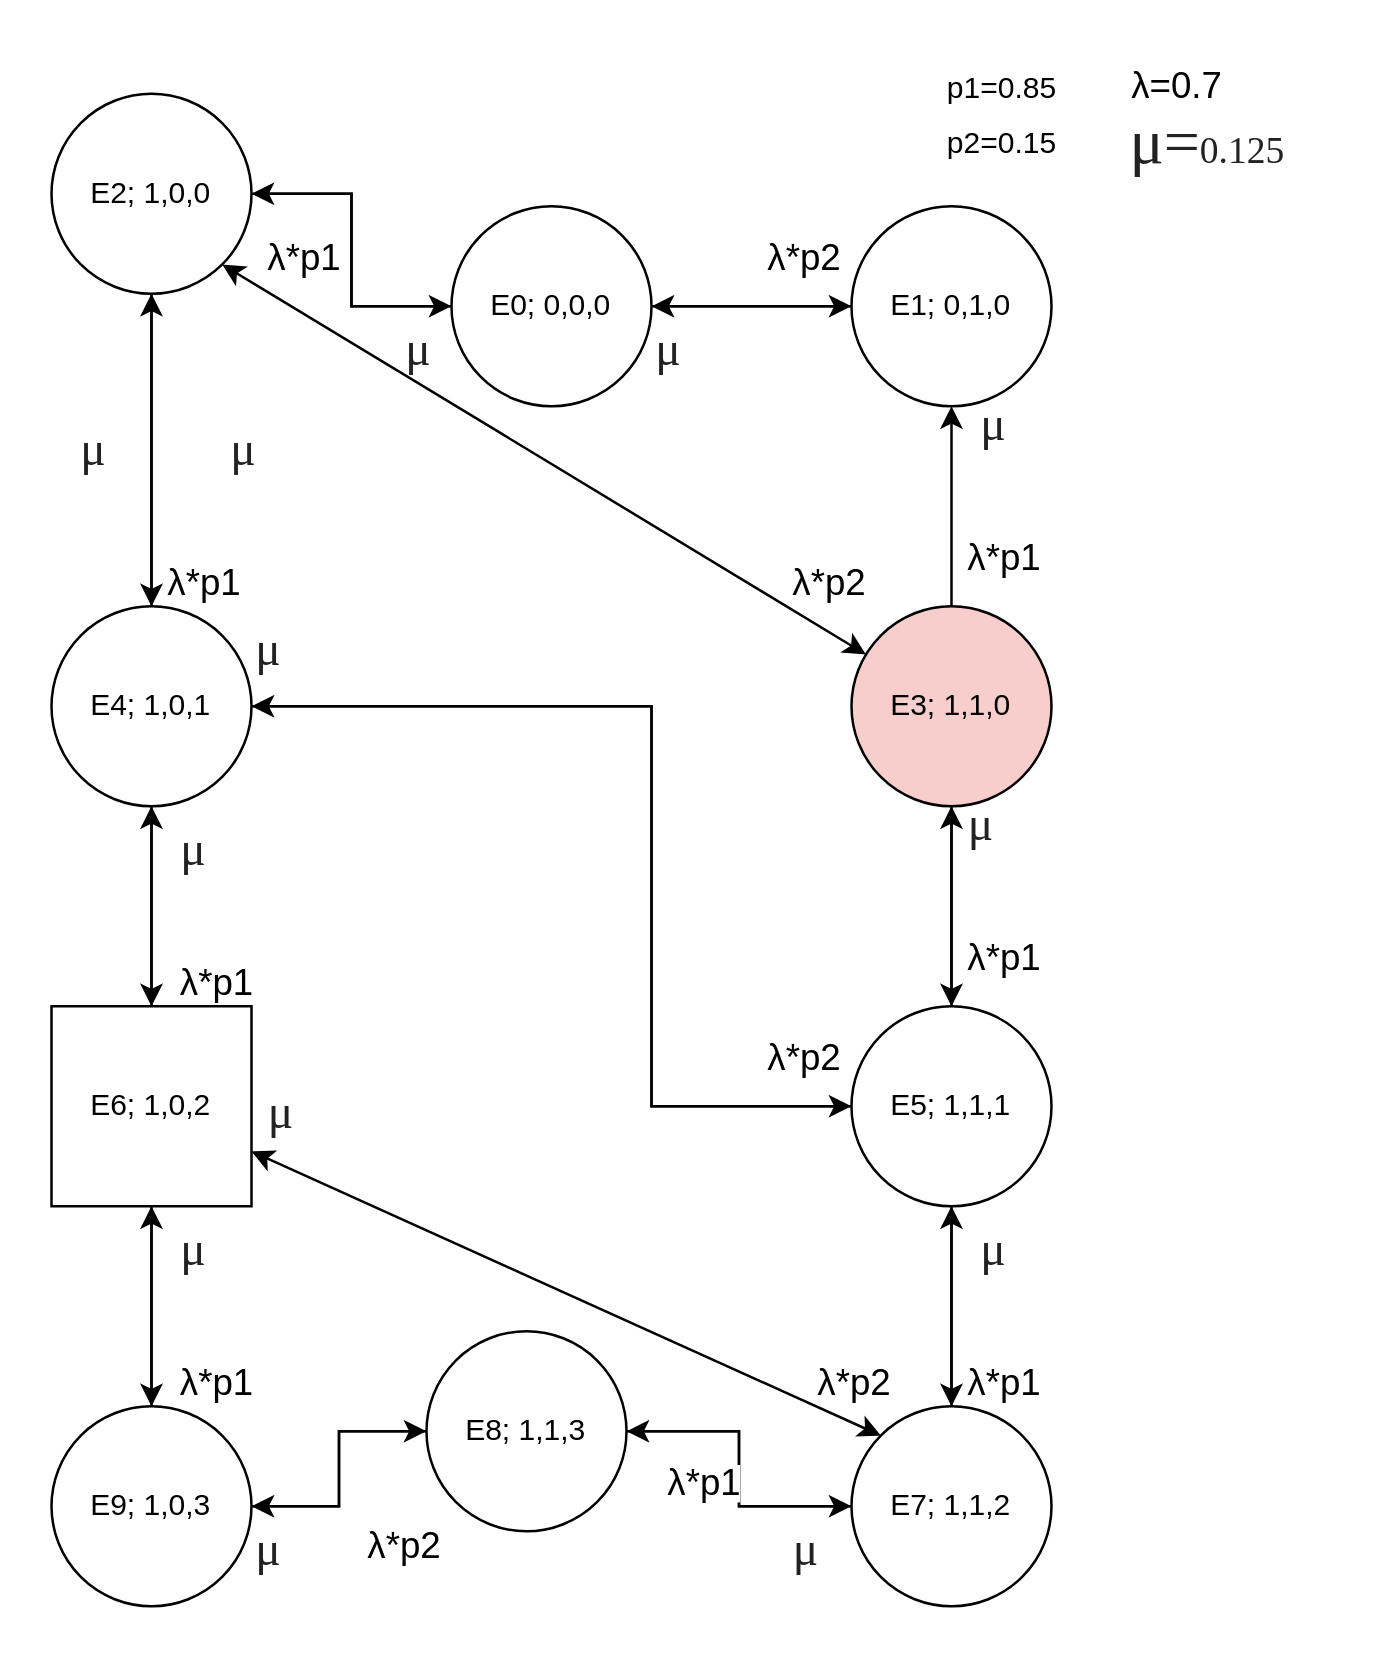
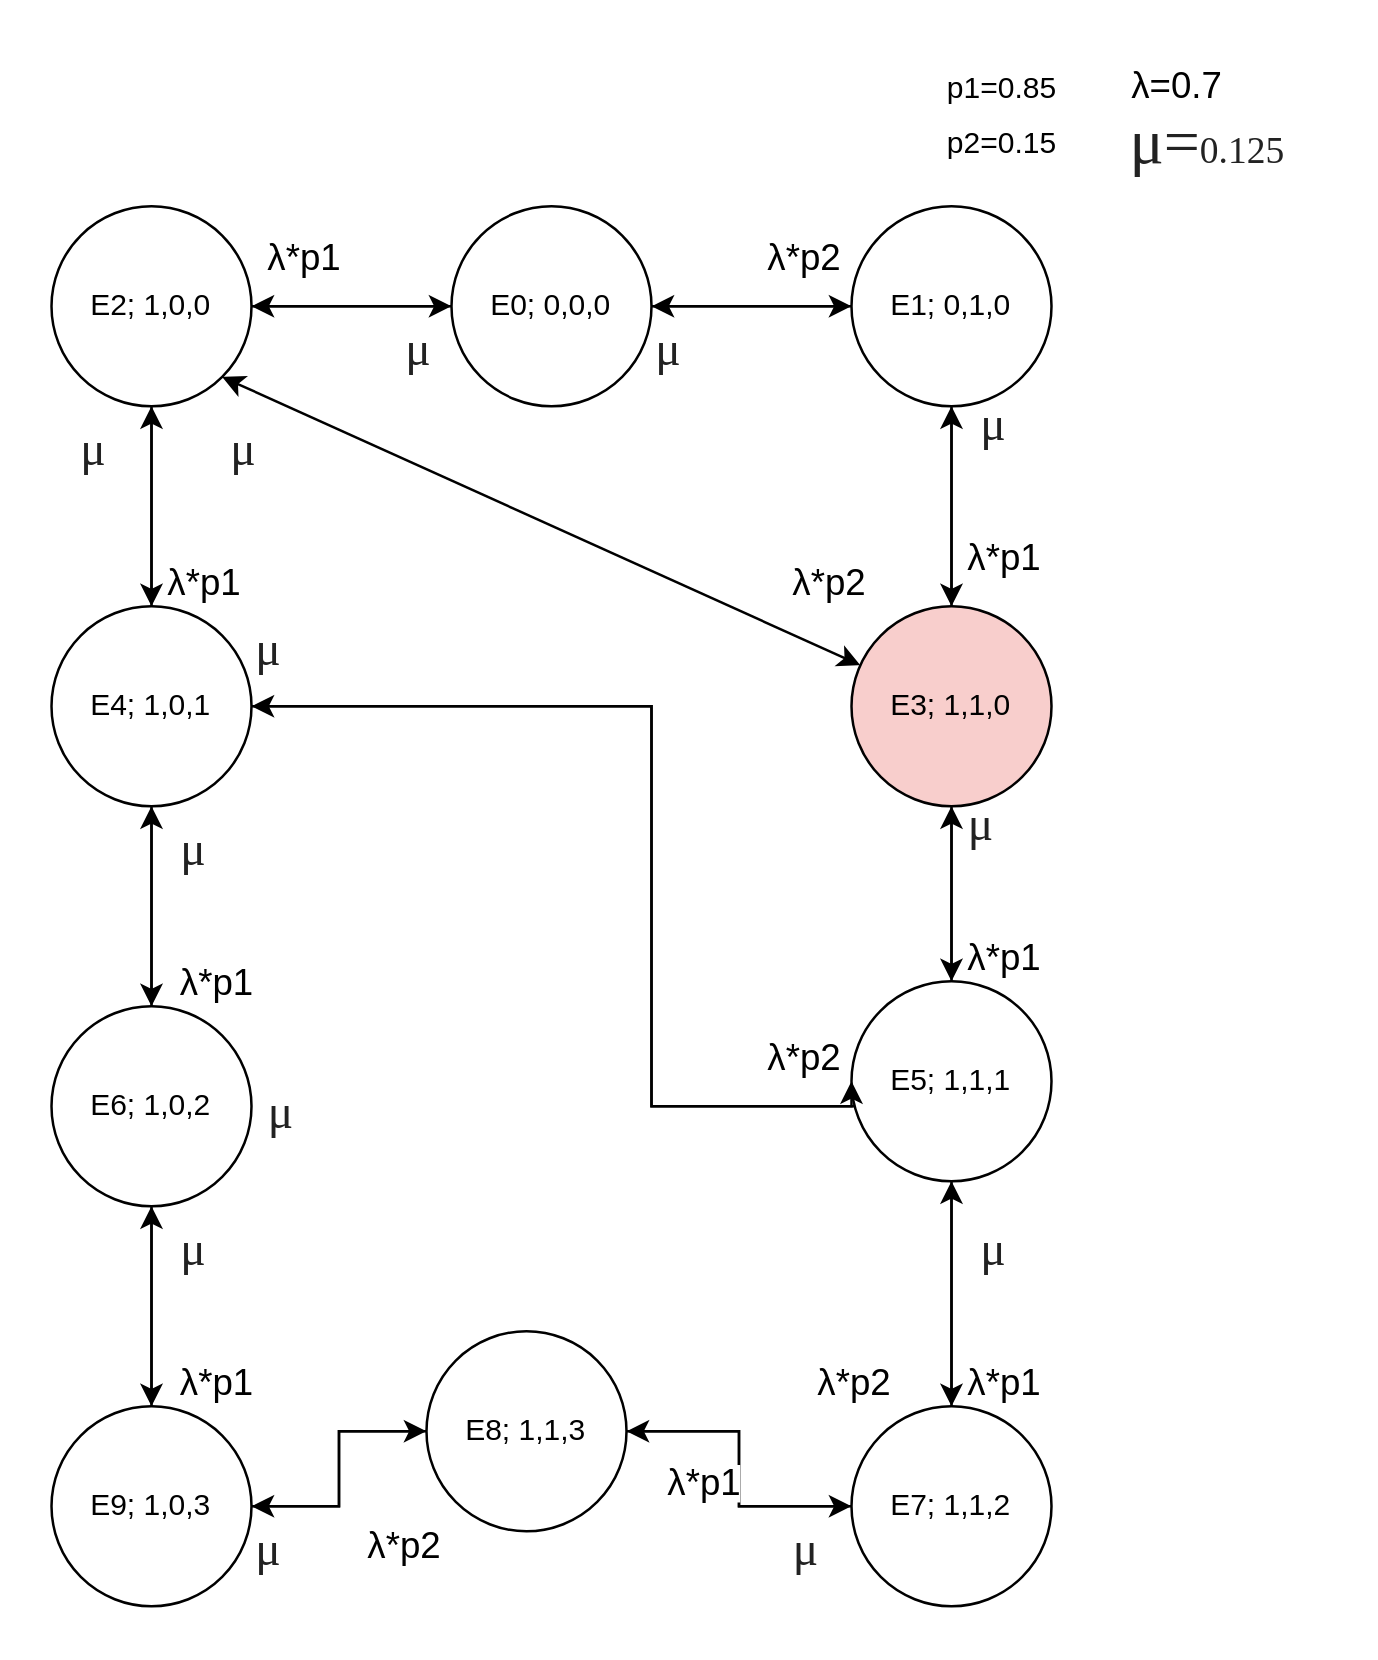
node "E2; 1,0,0": moved (151, 194) -> (151, 306)
edge "E1; 0,1,0" -> "E3; 1,1,0": added
node "E6; 1,0,2": shape rectangle -> ellipse
node "E5; 1,1,1": moved (951, 1106) -> (951, 1081)
edge "E6; 1,0,2" -- "E7; 1,1,2": removed
